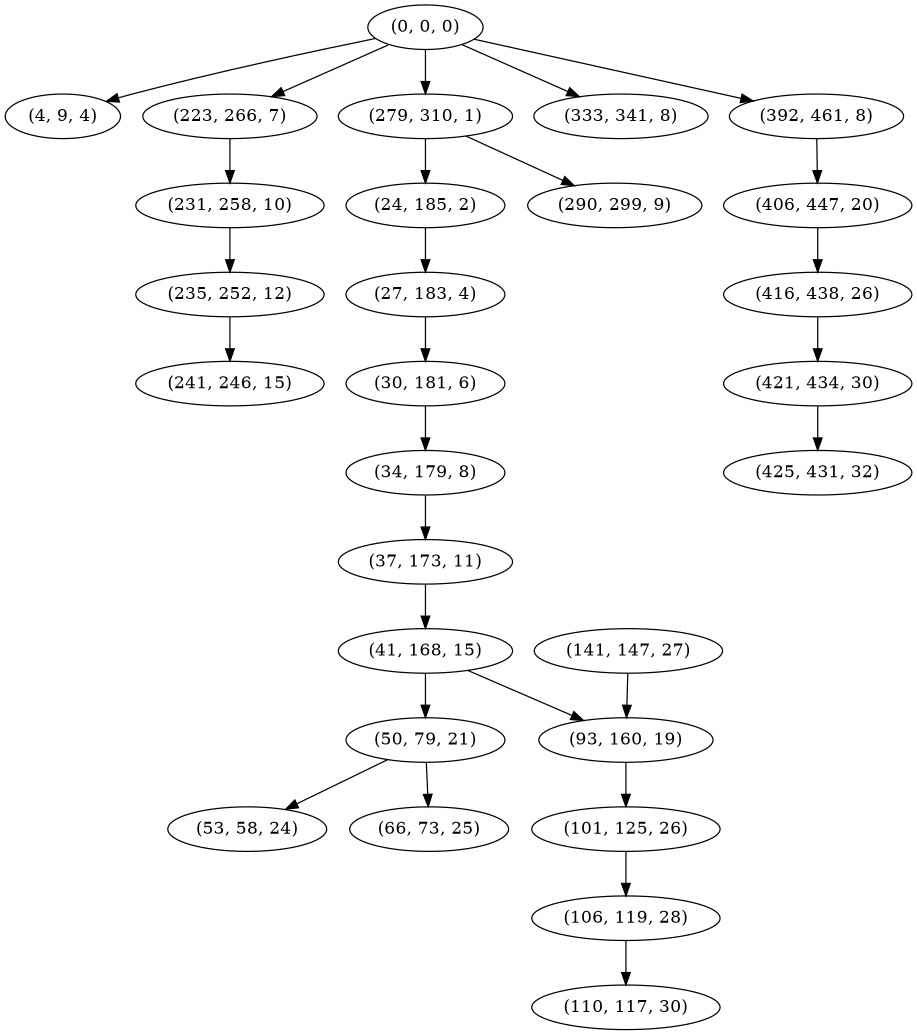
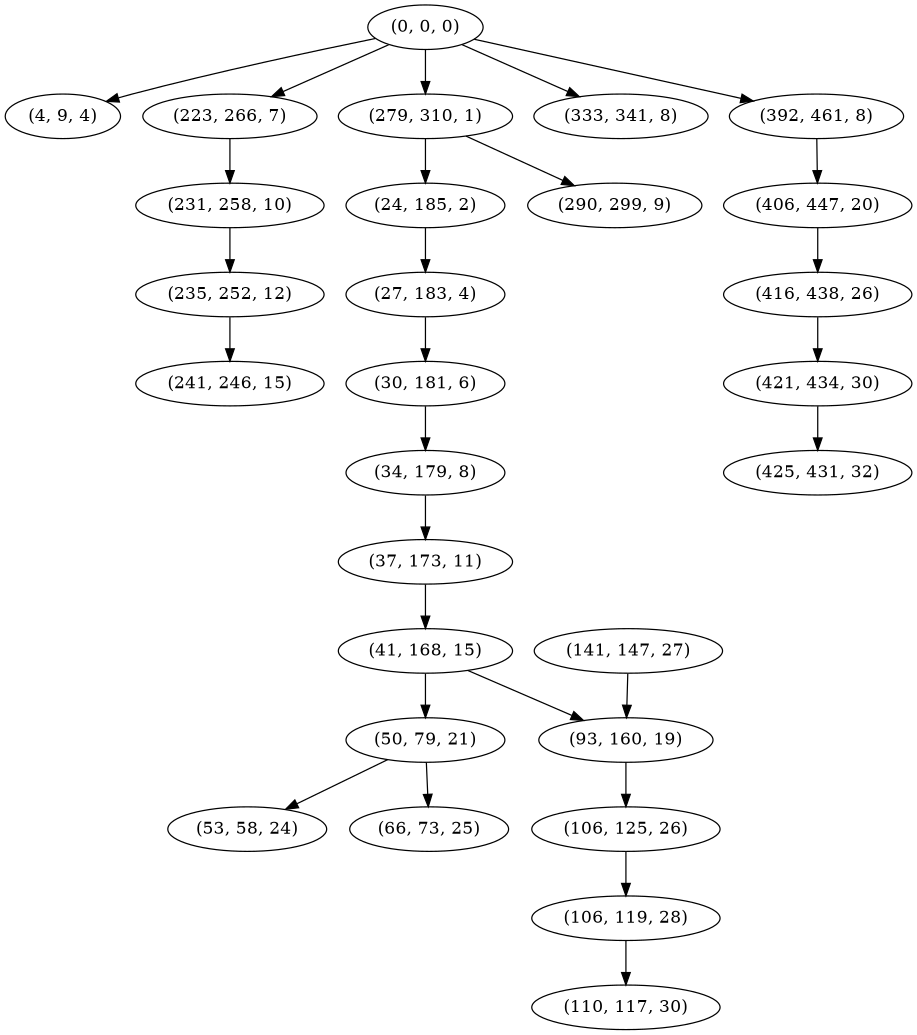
node "(101, 125, 26)": label "(101, 125, 26)" -> "(106, 125, 26)"
